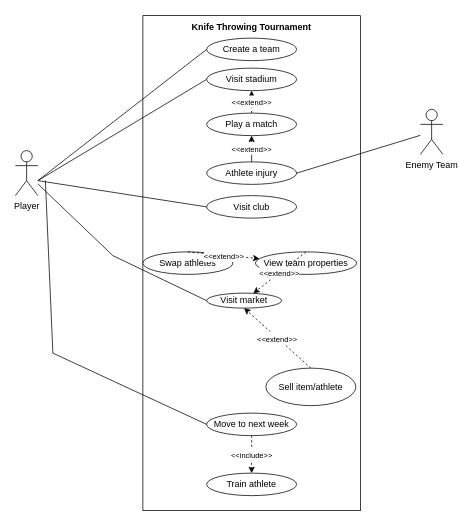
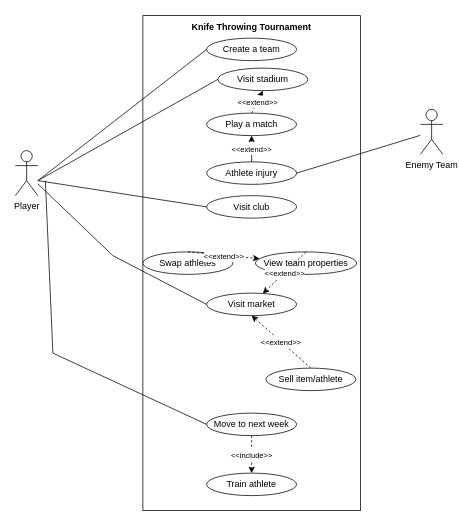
node "Visit stadium": moved (252, 79) -> (263, 79)
node "Visit market": size 75x15 -> 90x23
node "Sell item/athlete": size 90x38 -> 90x23
